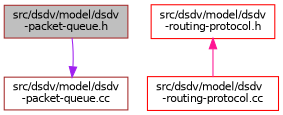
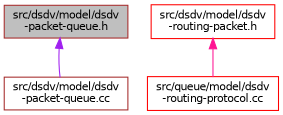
node "src/dsdv/model/dsdv -routing-protocol.h": label "src/dsdv/model/dsdv -routing-protocol.h" -> "src/dsdv/model/dsdv -routing-packet.h"
edge "src/dsdv/model/dsdv -packet-queue.h" -> "src/dsdv/model/dsdv -packet-queue.cc": reversed
node "src/dsdv/model/dsdv -routing-protocol.cc": label "src/dsdv/model/dsdv -routing-protocol.cc" -> "src/queue/model/dsdv -routing-protocol.cc"
